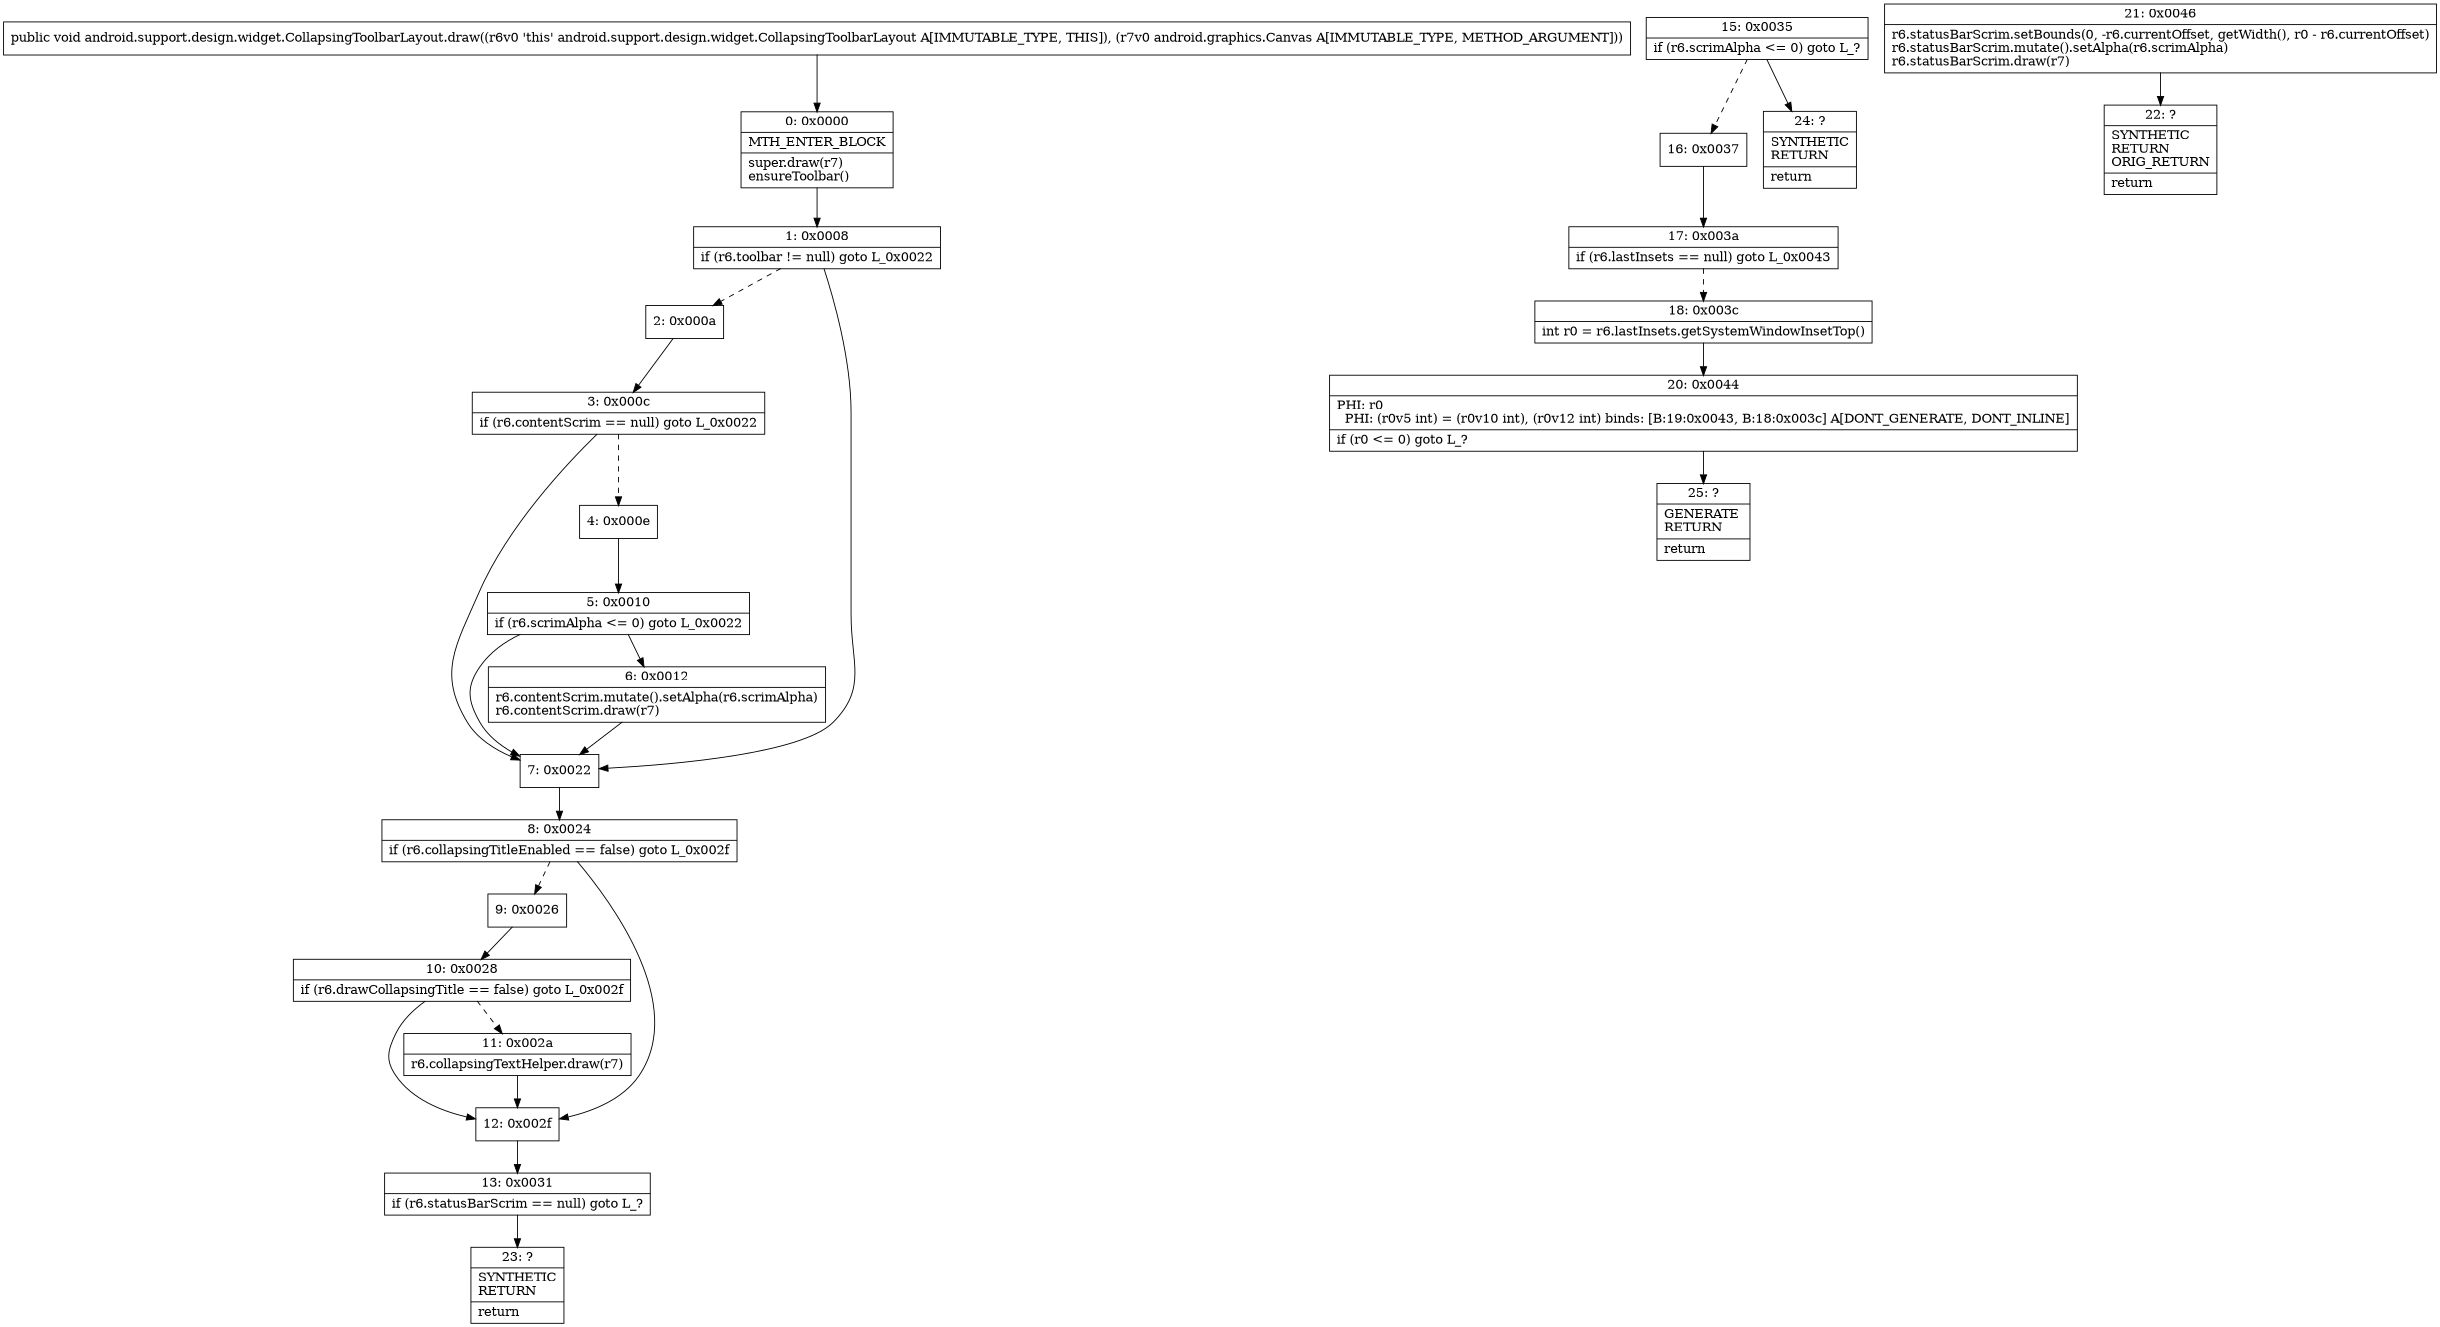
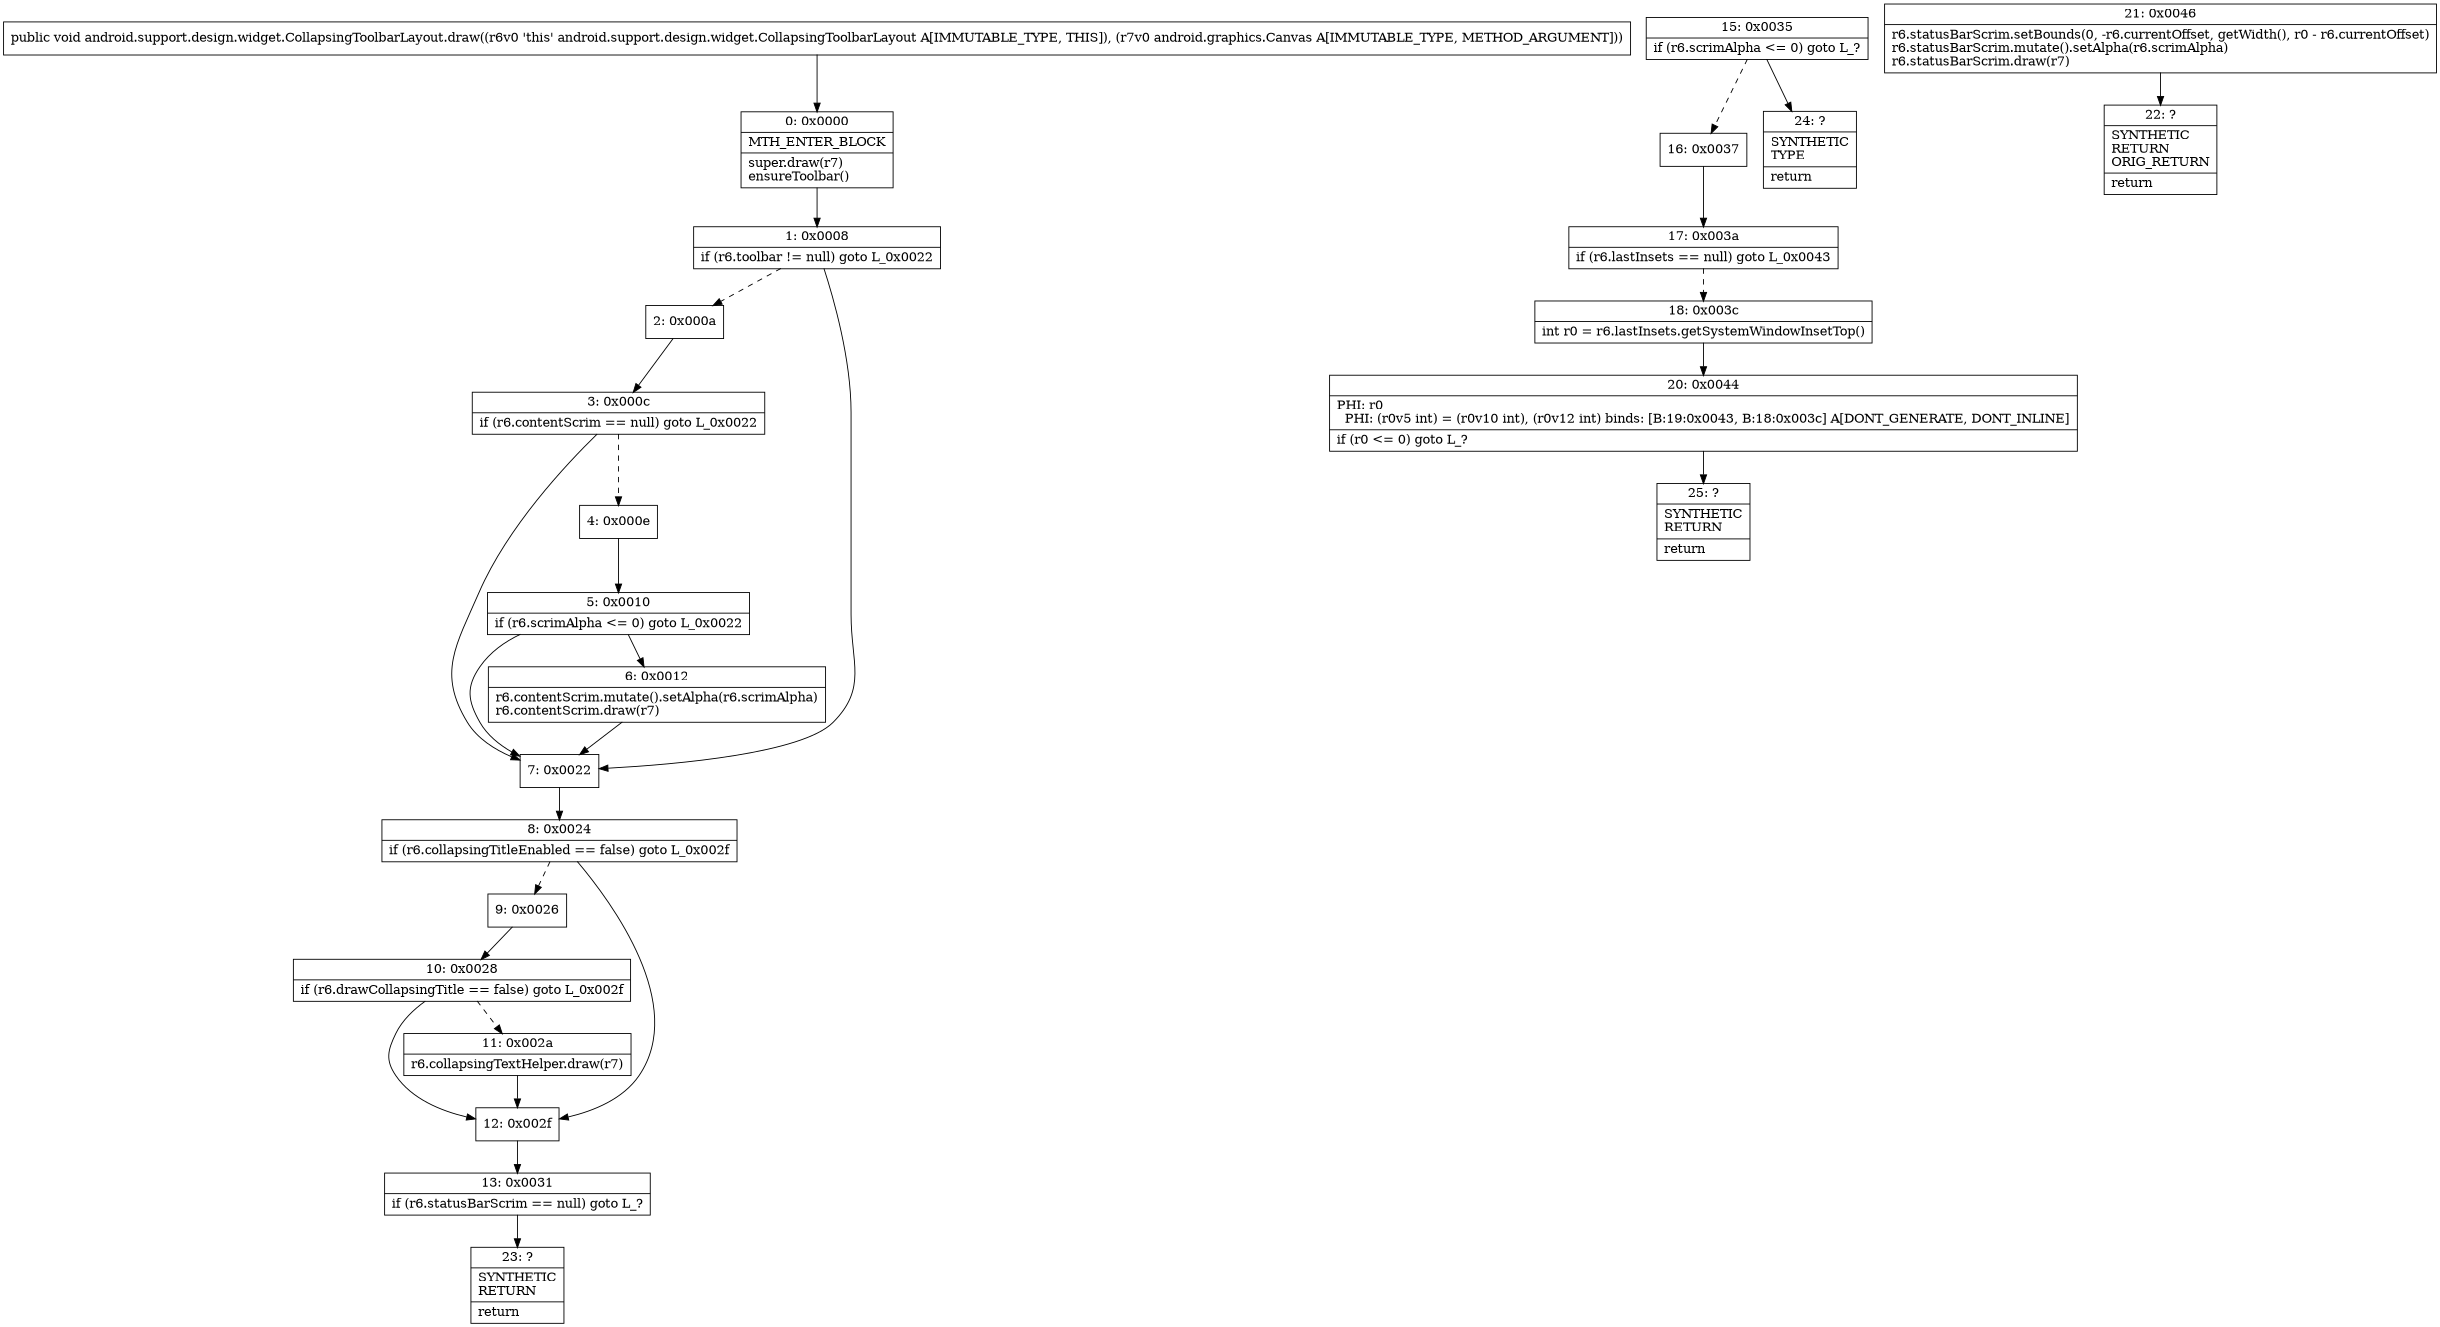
node "24: ?": text "RETURN" -> "TYPE"
node "25: ?": text "GENERATE" -> "SYNTHETIC"
